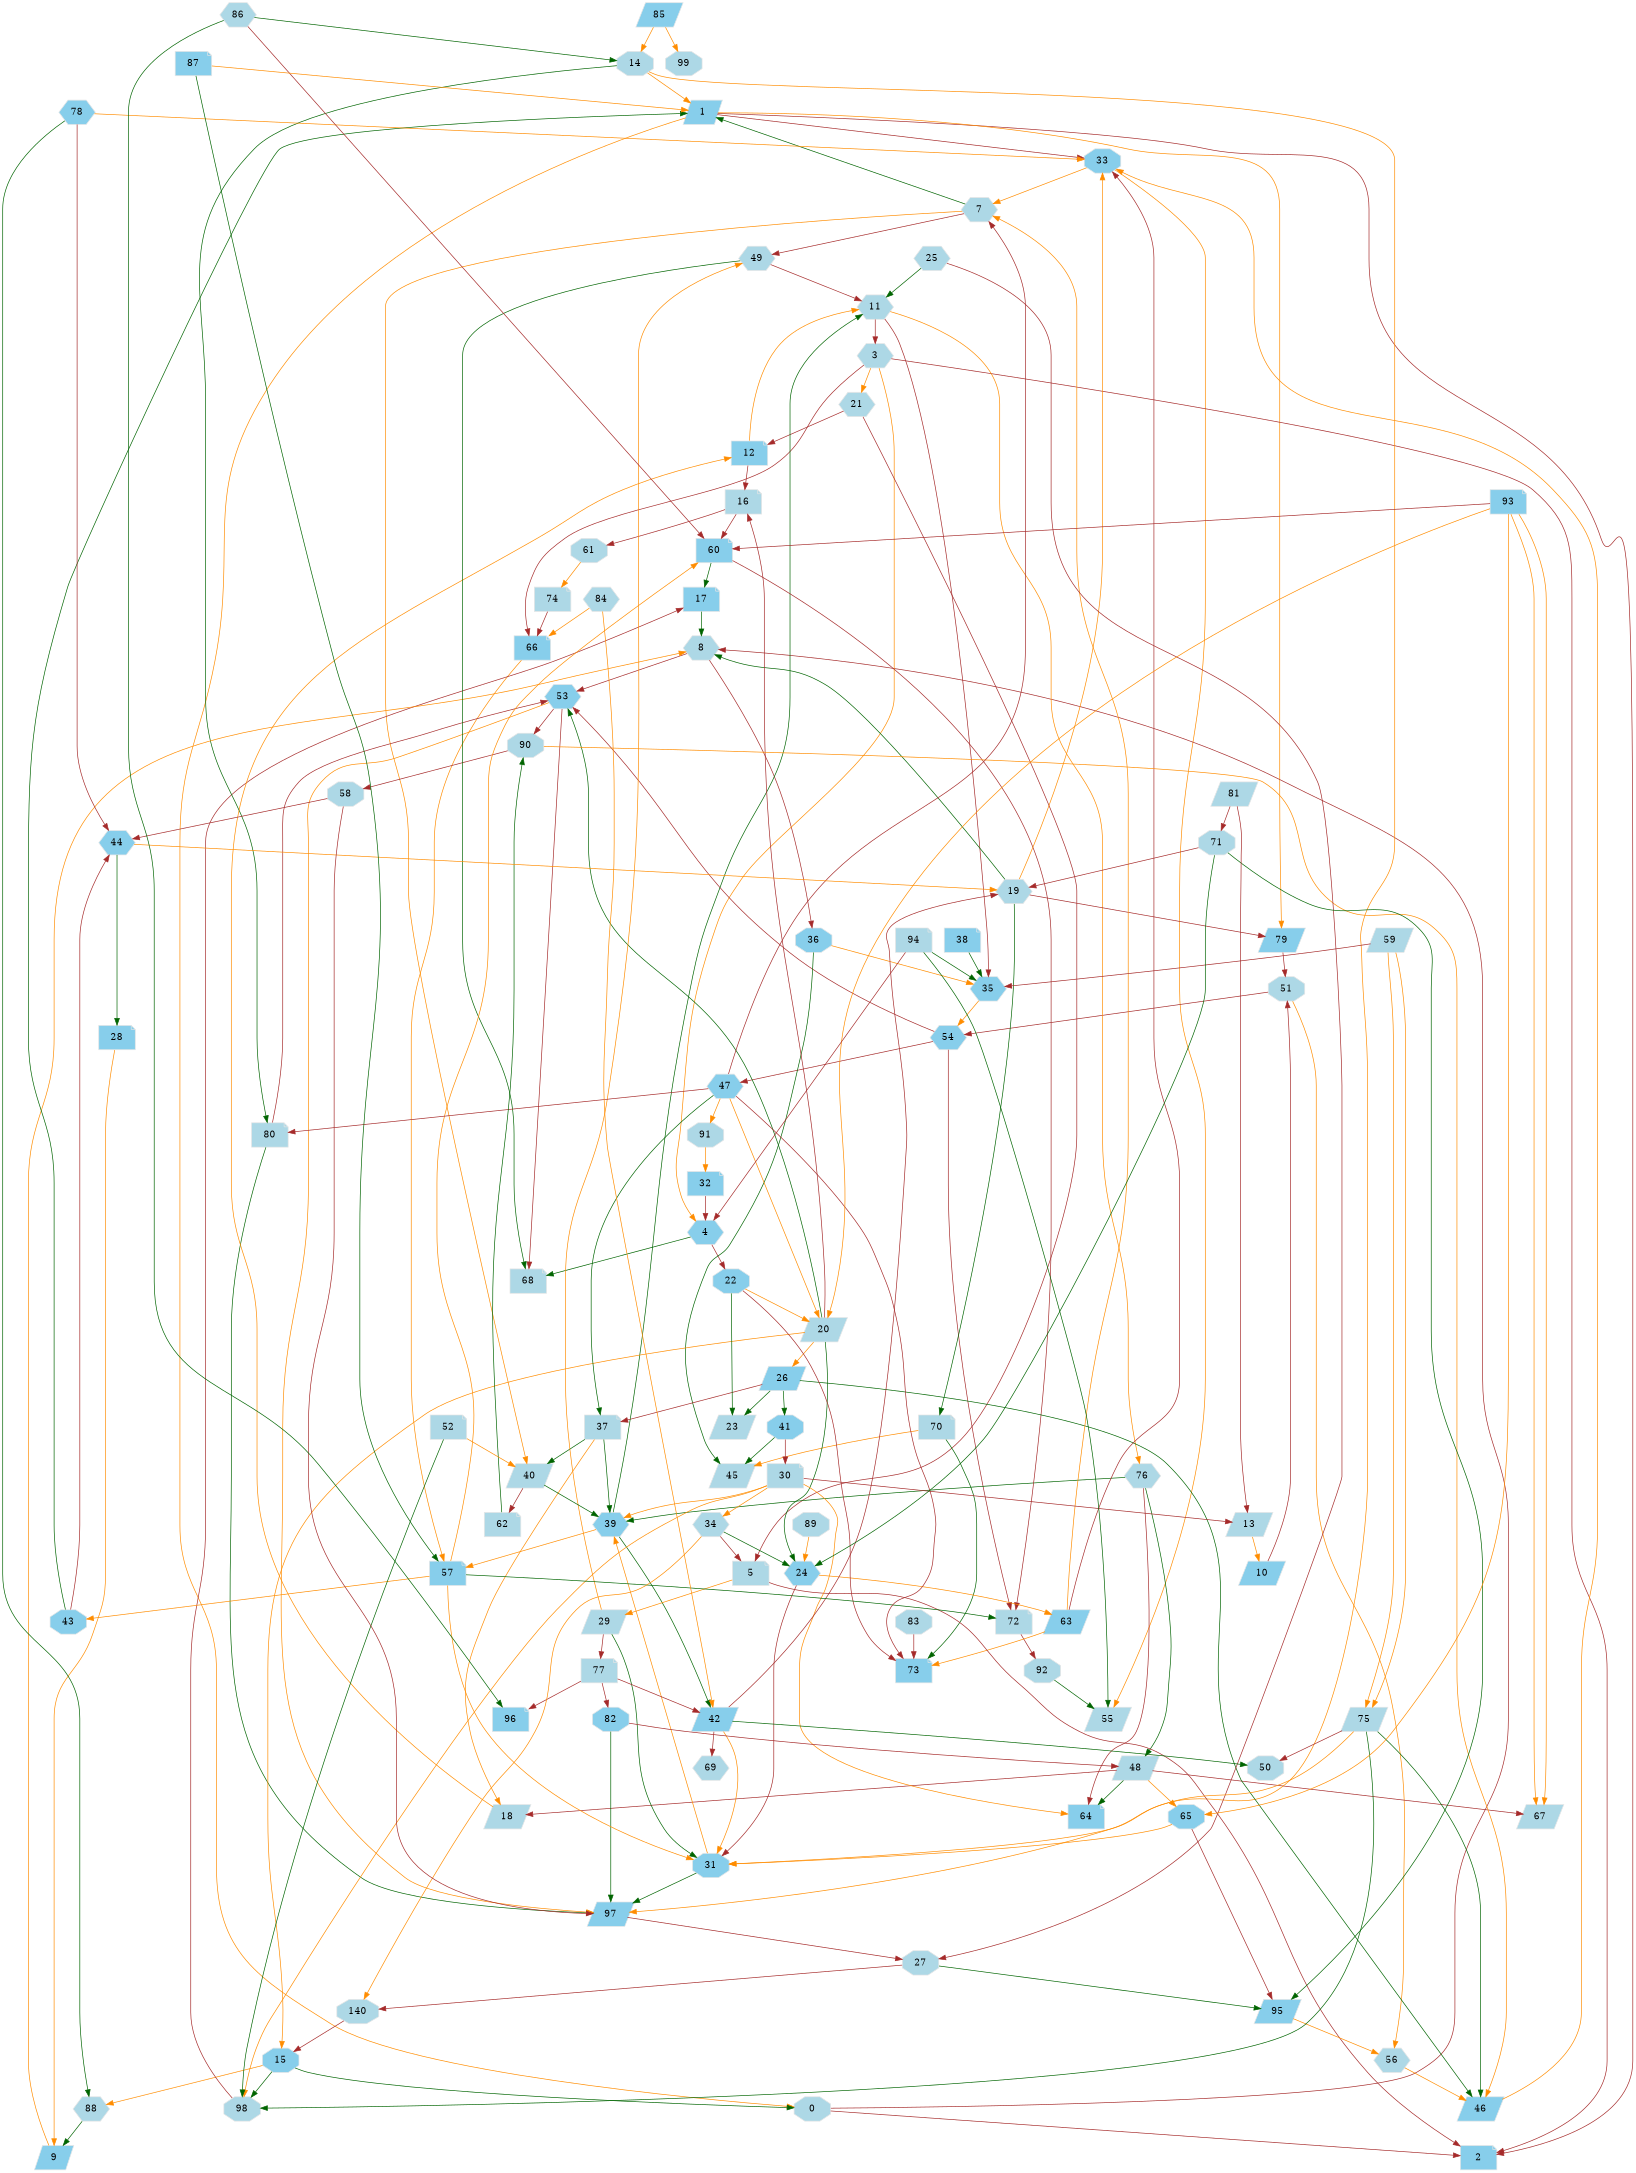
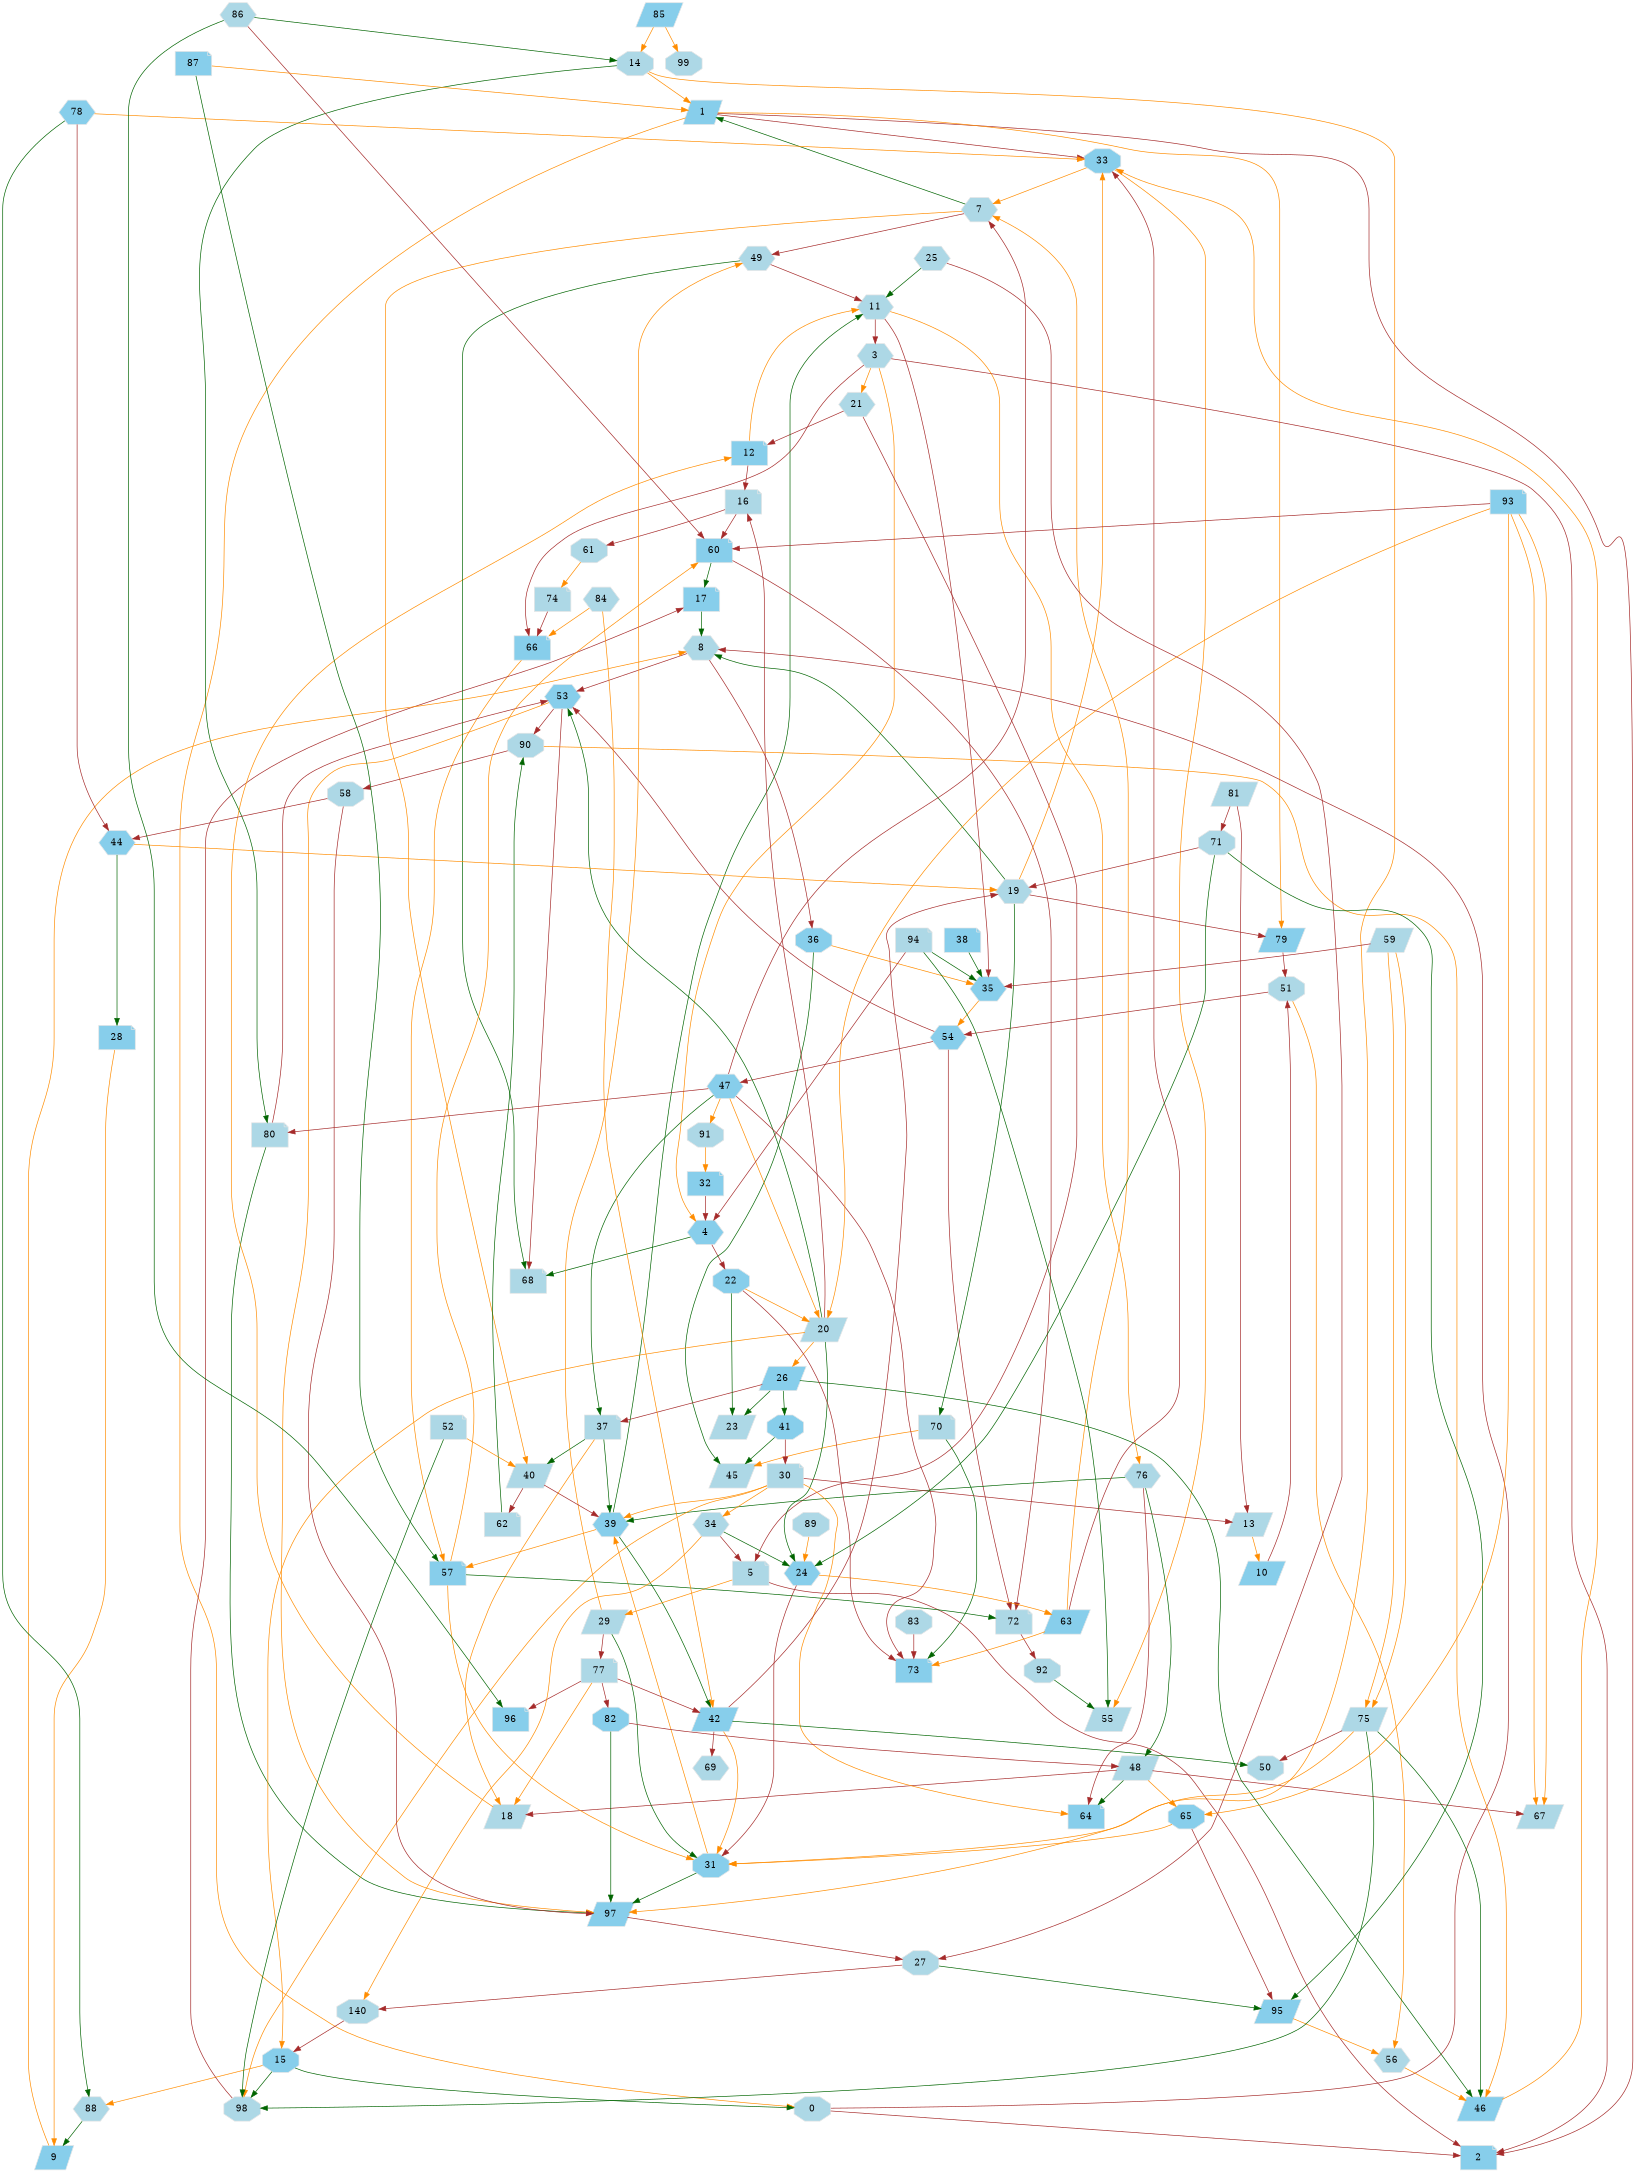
edge "40" -> "39": color darkgreen -> brown
node "43": removed
edge "77" -> "18": added
